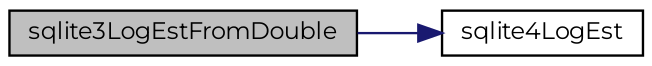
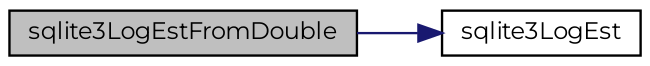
node "sqlite4LogEst": label "sqlite4LogEst" -> "sqlite3LogEst"
